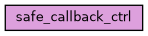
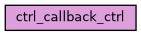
node "safe_callback_ctrl": label "safe_callback_ctrl" -> "ctrl_callback_ctrl"
